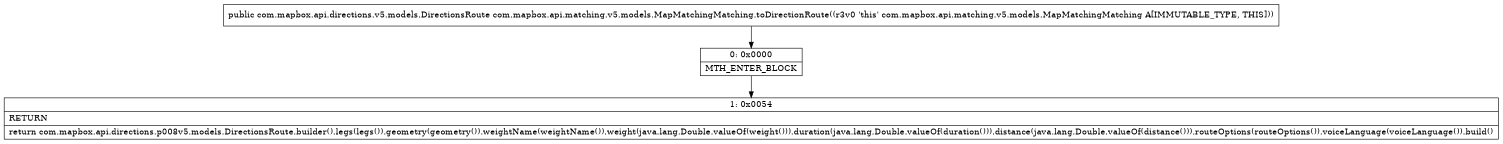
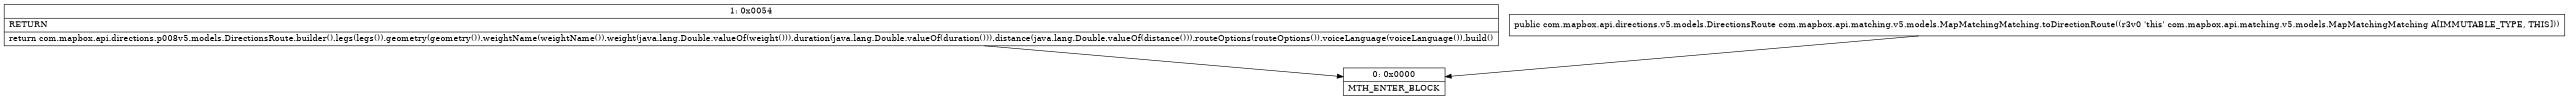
edge "0: 0x0000" -> "1: 0x0054": reversed
